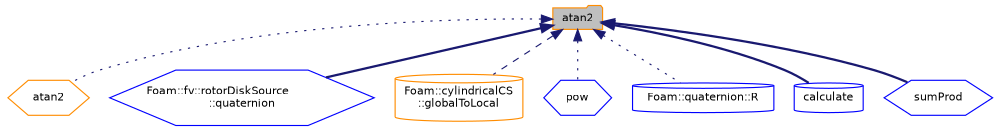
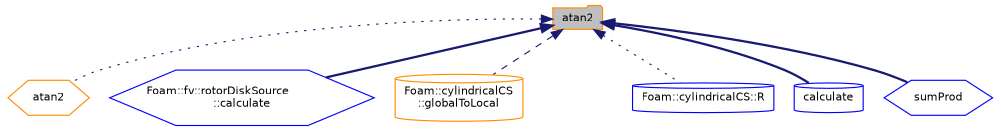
node "Foam::fv::rotorDiskSource ::quaternion": label "Foam::fv::rotorDiskSource ::quaternion" -> "Foam::fv::rotorDiskSource ::calculate"
node "pow": removed
node "Foam::quaternion::R": label "Foam::quaternion::R" -> "Foam::cylindricalCS::R"
